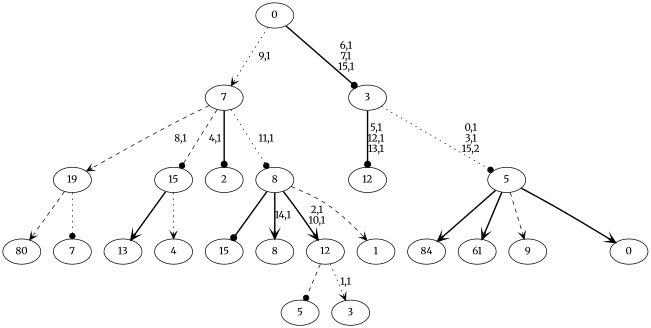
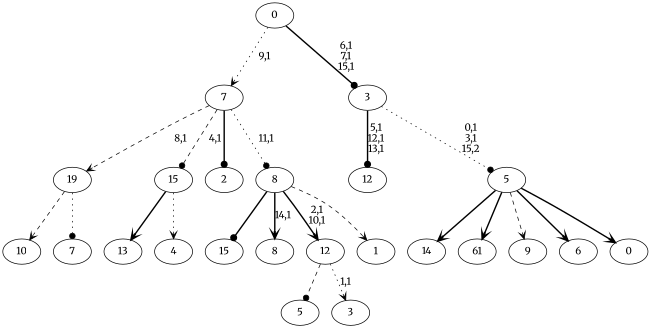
node "80": label "80" -> "10"
node "84": label "84" -> "14"
node "6": added
